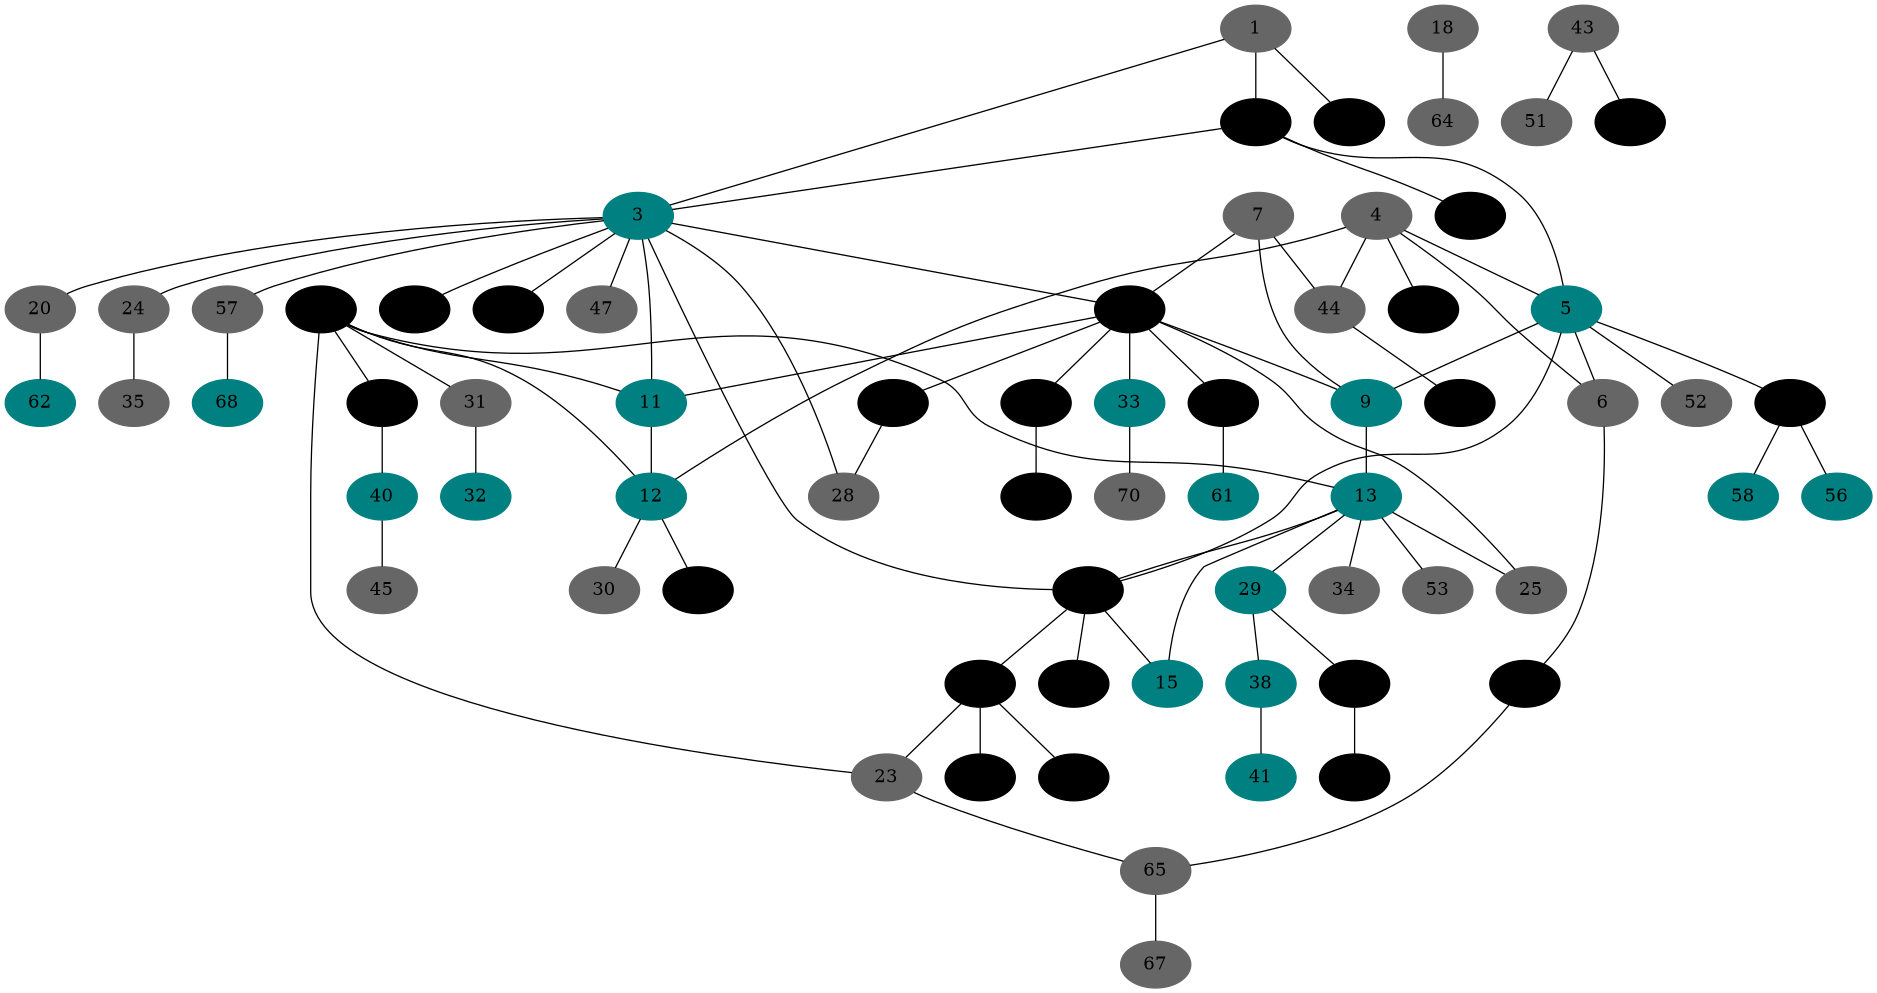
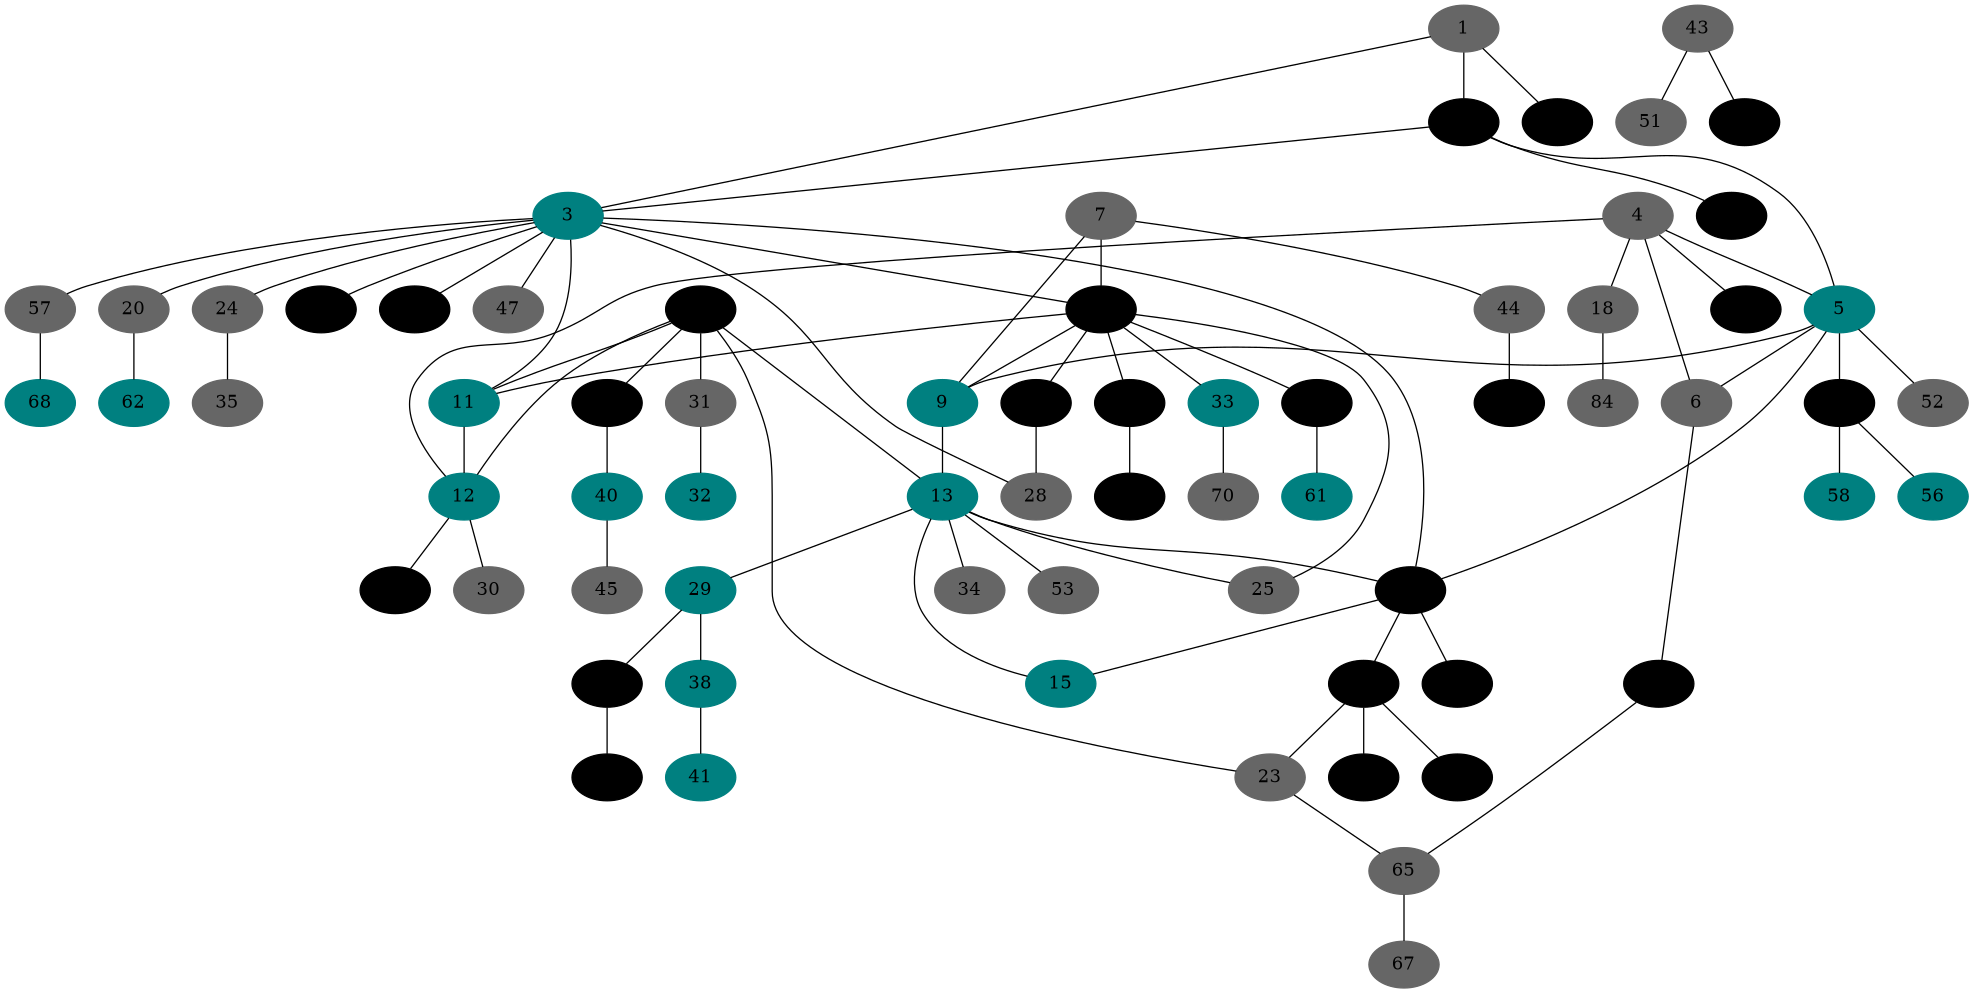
node "64": label "64" -> "84"
edge "4" -- "44": now "4" -- "18"
